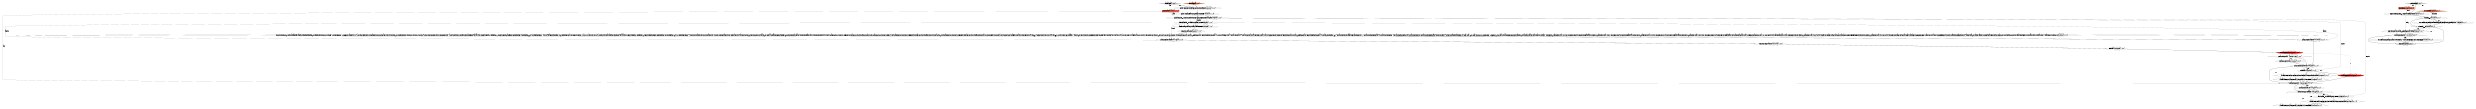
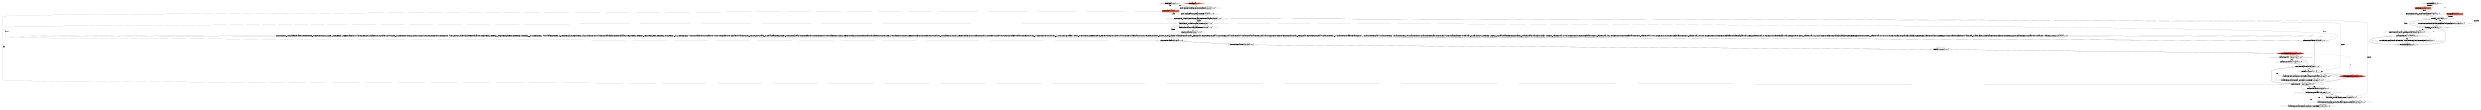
edge "getColumnImage['0', '0', '1']" -> "Object element@@@2@@@['0', '0', '1']": label "true" -> "columnIndex"
node "int columnIndex@@@2@@@['0', '0', '1']": shape diamond -> box
edge "int columnIndex@@@2@@@['0', '0', '1']" -> "columnIndex == 2@@@7@@@['0', '0', '1']": added, label "columnIndex"
